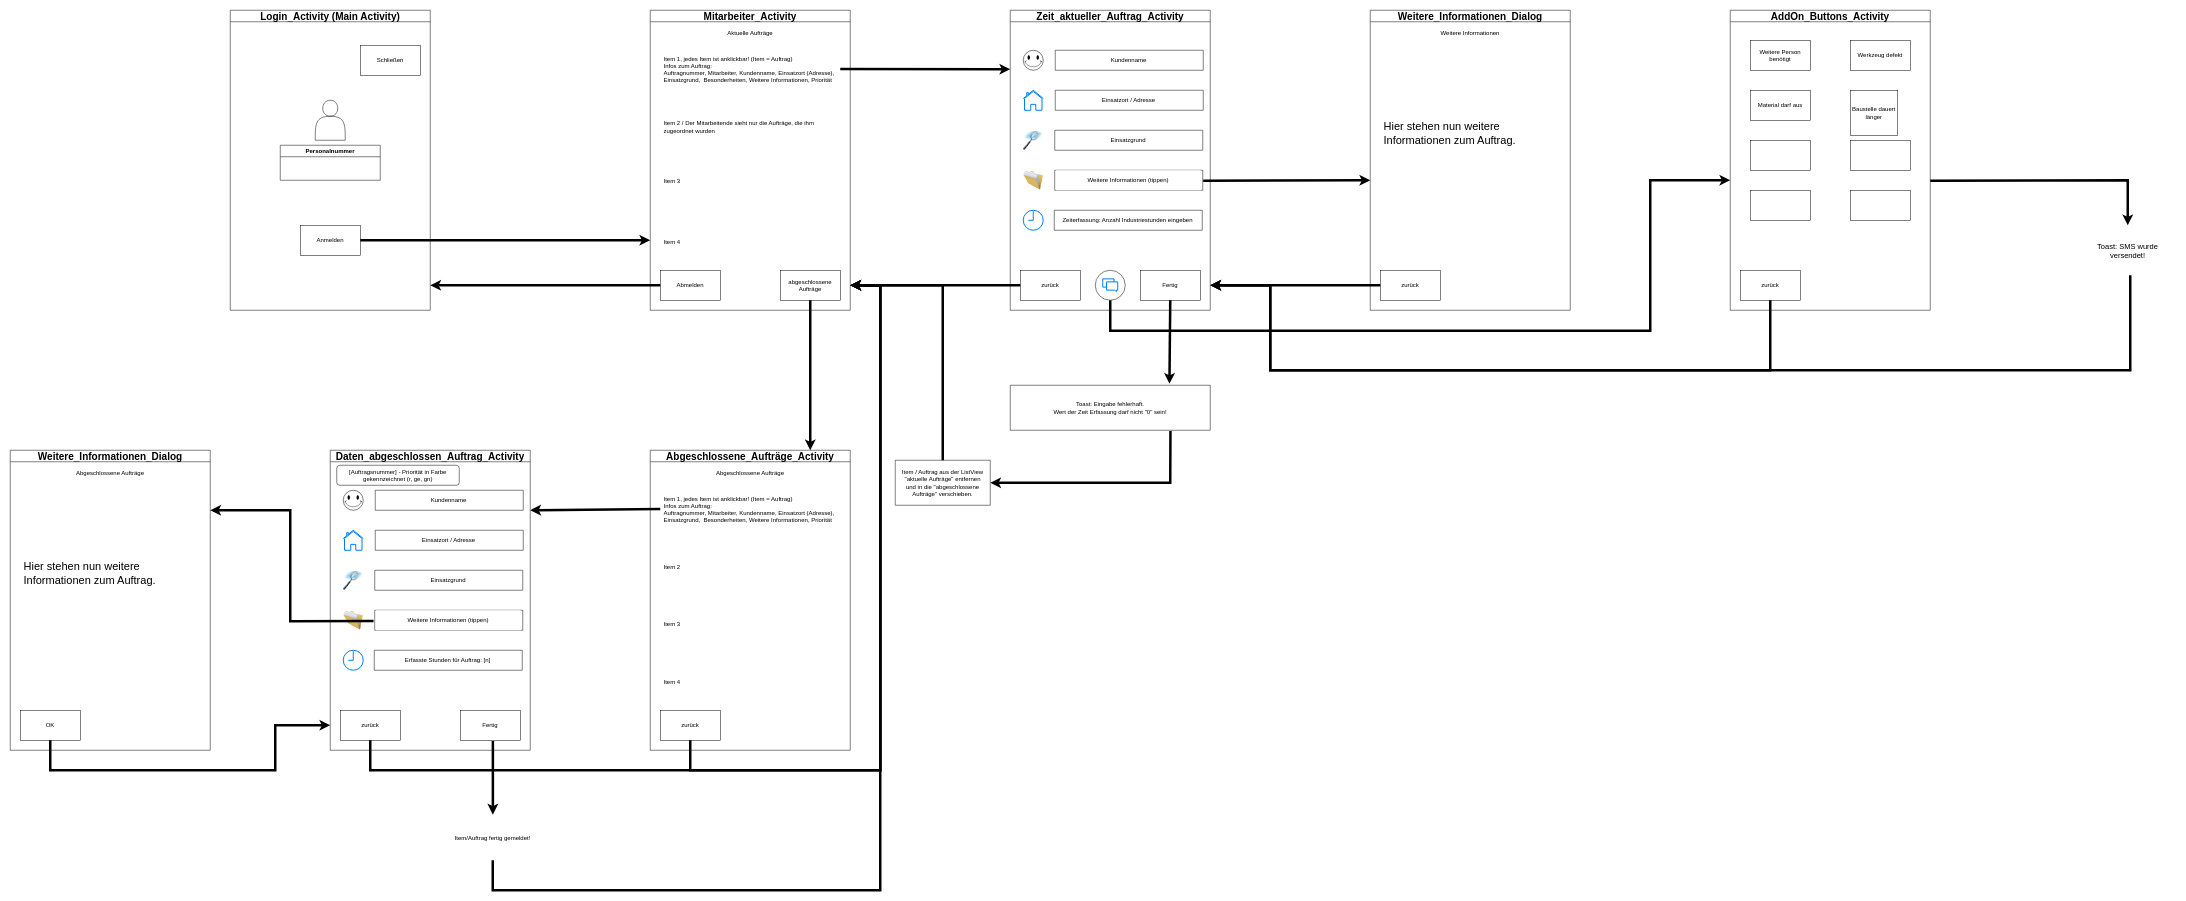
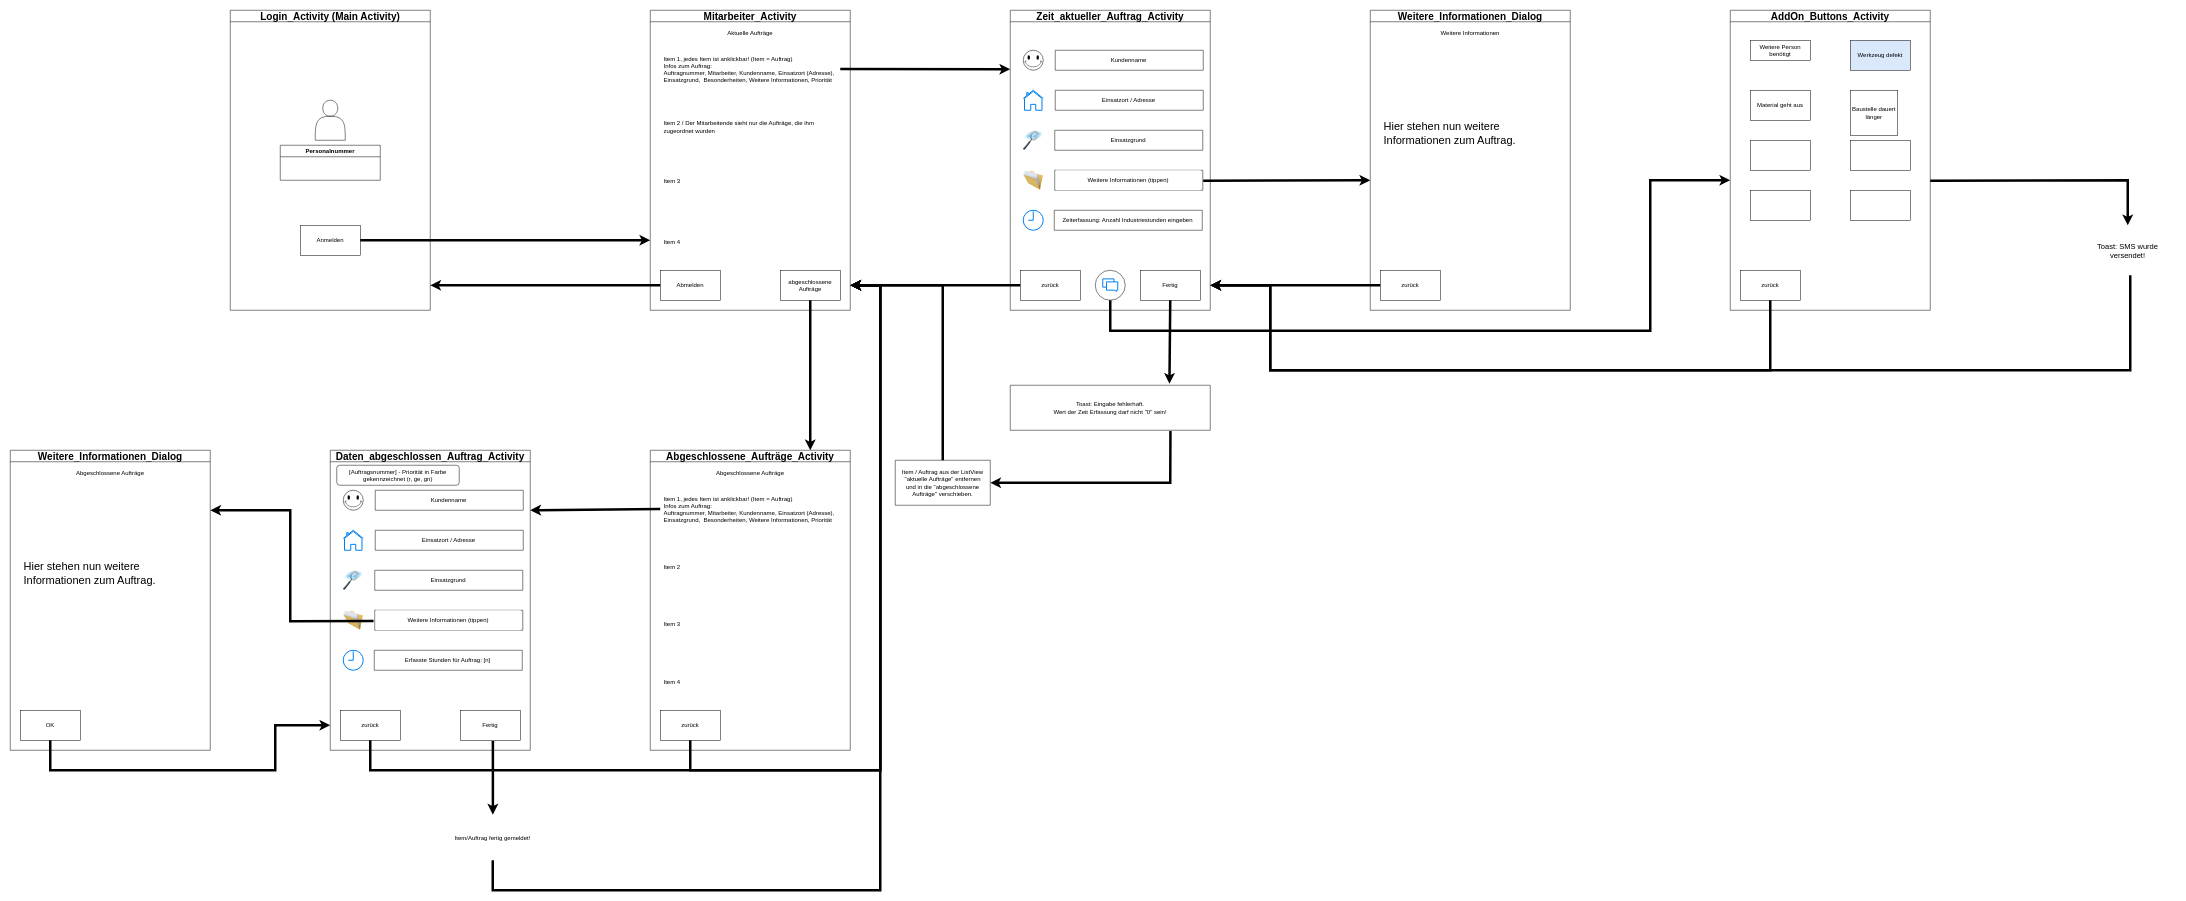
node "Weitere Person benötigt": size 60x30 -> 60x20
node "Werkzeug defekt": fillcolor #ffffff -> #dae8fc
node "Schließen": removed
node "Material darf aus": label "Material darf aus" -> "Material geht aus"
